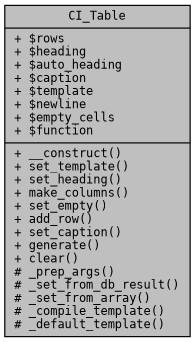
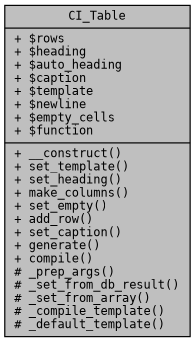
node "CI_Table": text "+ clear()" -> "+ compile()"
